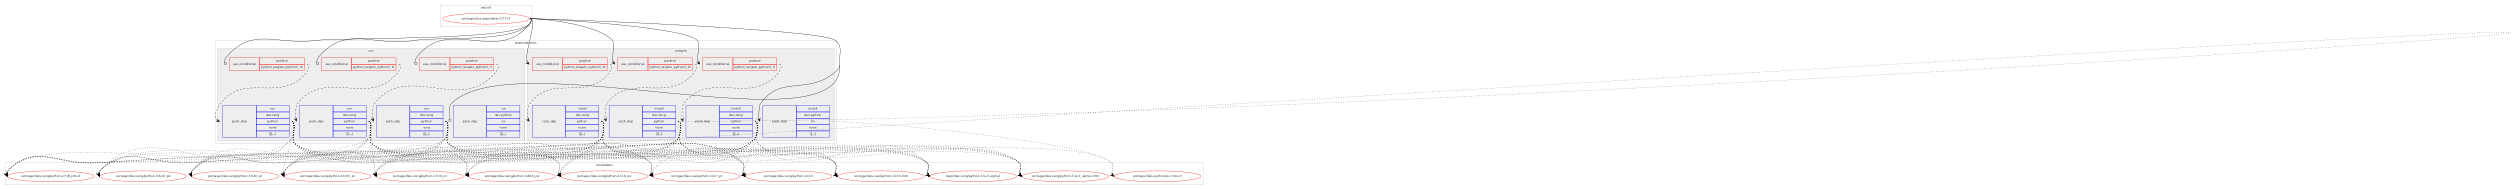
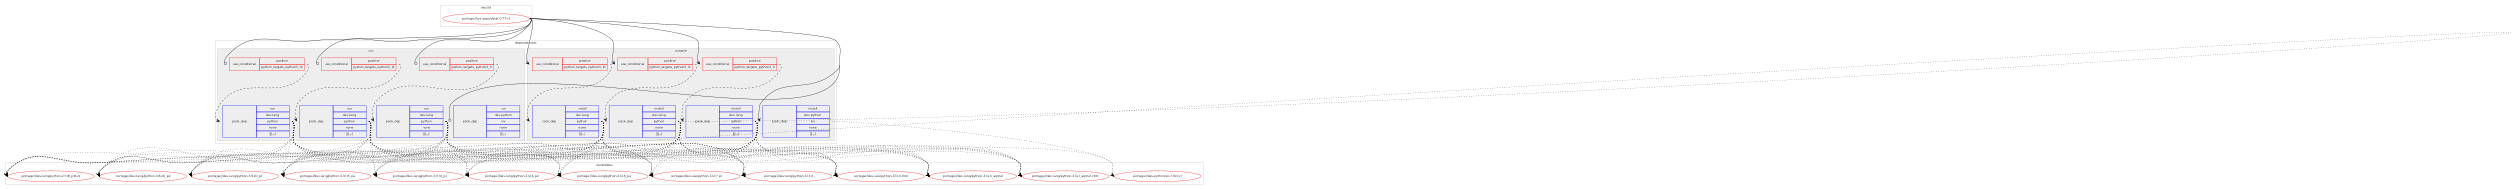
node "portage://dev-lang/python-3.10.15_p1": label "portage://dev-lang/python-3.10.15_p1" -> "portage://dev-lang/python-3.10.15_p4"
node "portage://dev-lang/python-3.82.6_p2": label "portage://dev-lang/python-3.82.6_p2" -> "portage://dev-lang/python-3.12.6_p2"
node "dep://dev-lang/python-3.14.0_alpha1": label "dep://dev-lang/python-3.14.0_alpha1" -> "portage://dev-lang/python-3.14.0_alpha1"
node "portage://dev-lang/python-3.14.0_alpha1-r100": label "portage://dev-lang/python-3.14.0_alpha1-r100" -> "portage://dev-lang/python-3.14.1_alpha1-r100"
